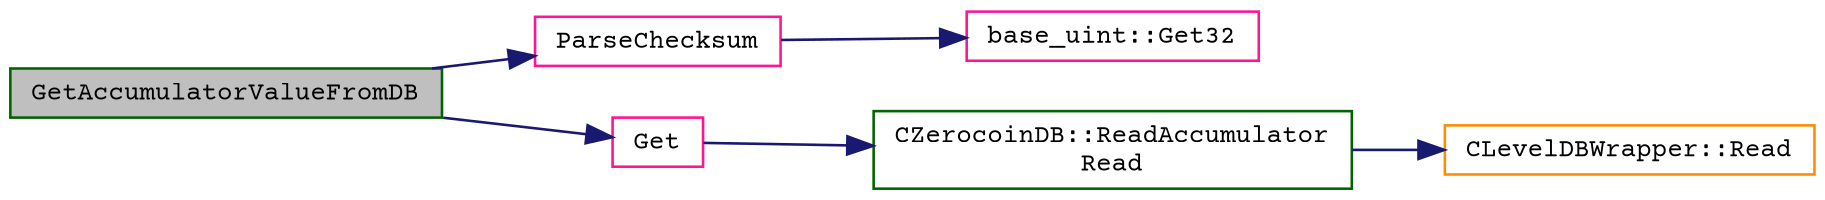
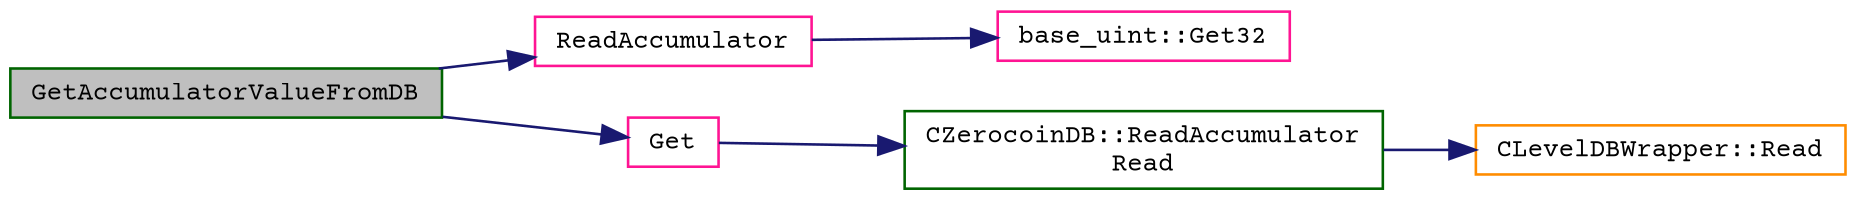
node "ParseChecksum": label "ParseChecksum" -> "ReadAccumulator"
